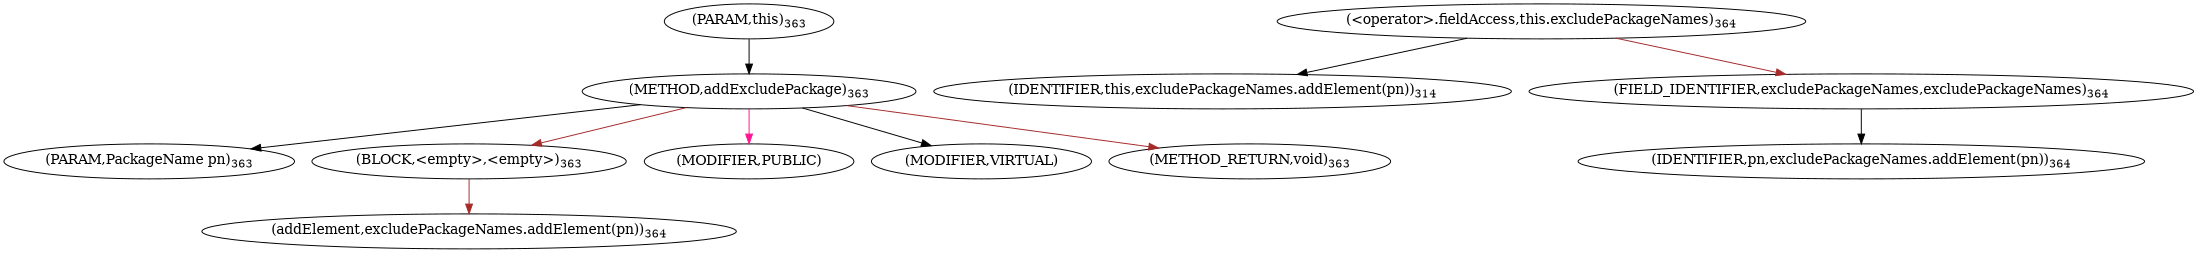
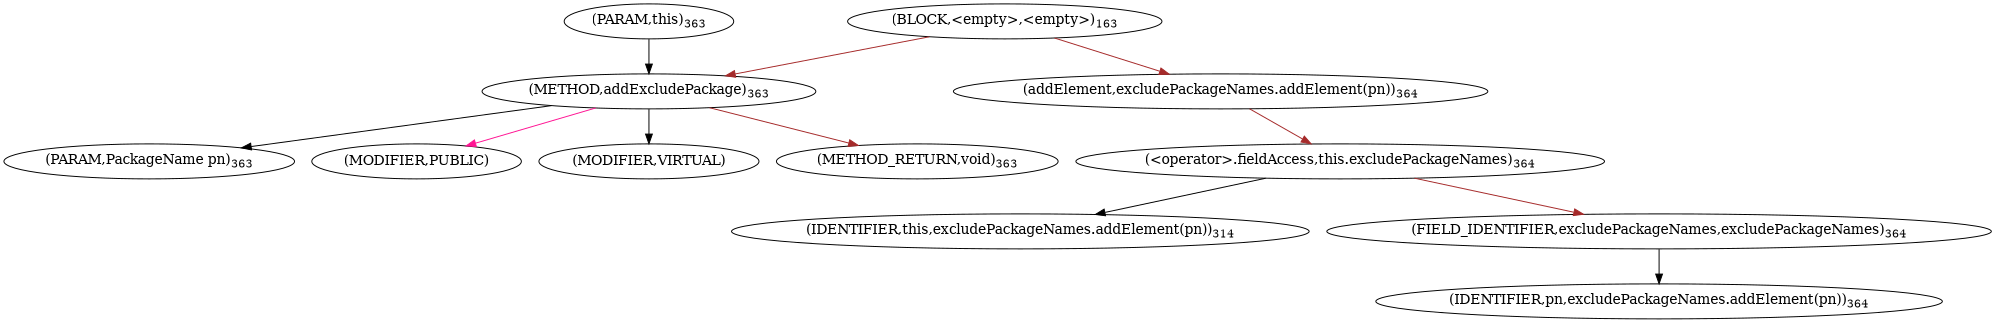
edge "(addElement,excludePackageNames.addElement(pn))" -> "(<operator>.fieldAccess,this.excludePackageNames)": added
edge "(METHOD,addExcludePackage)" -> "(BLOCK,<empty>,<empty>)": reversed
node "(BLOCK,<empty>,<empty>)": text "363" -> "163"
